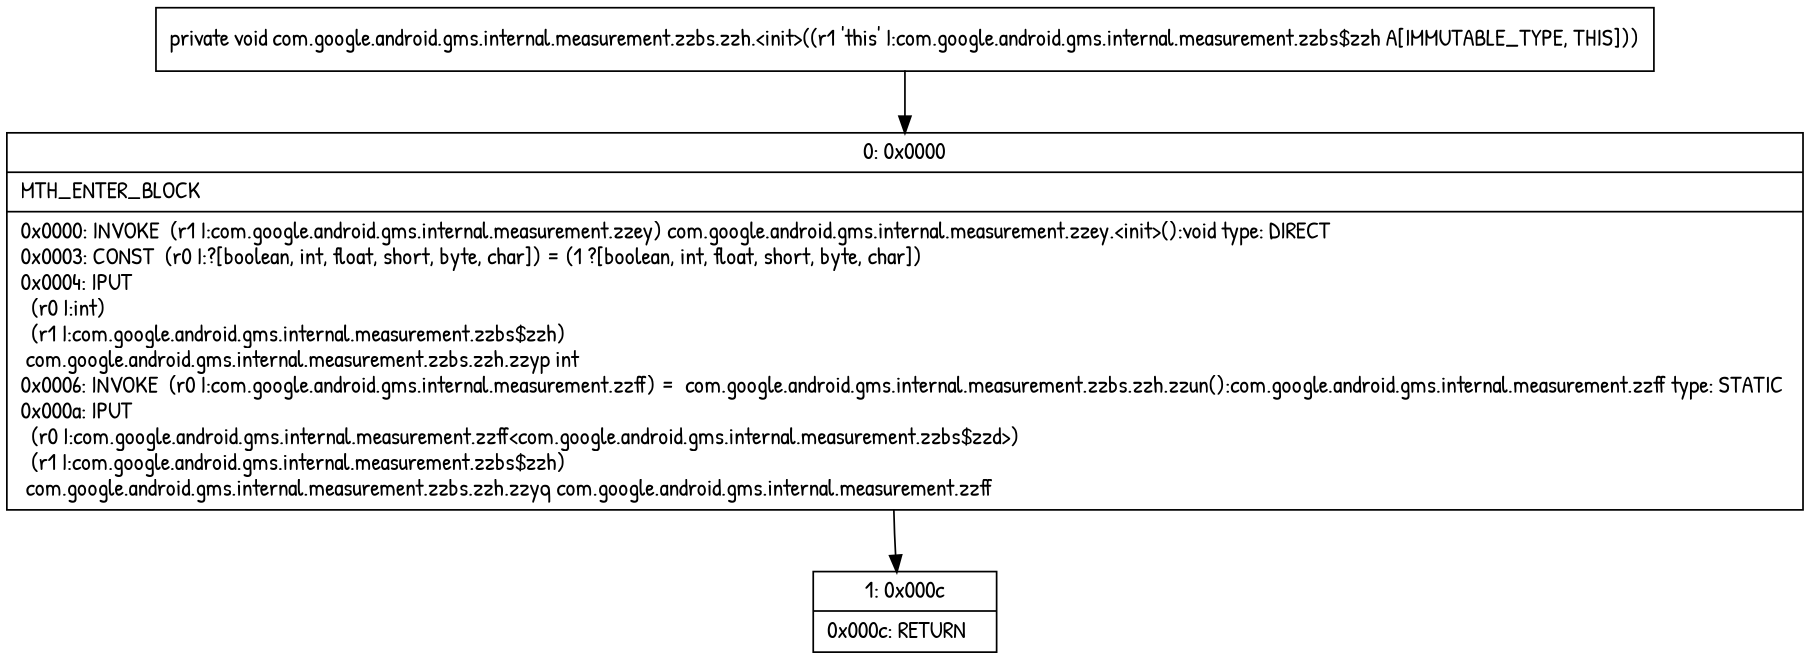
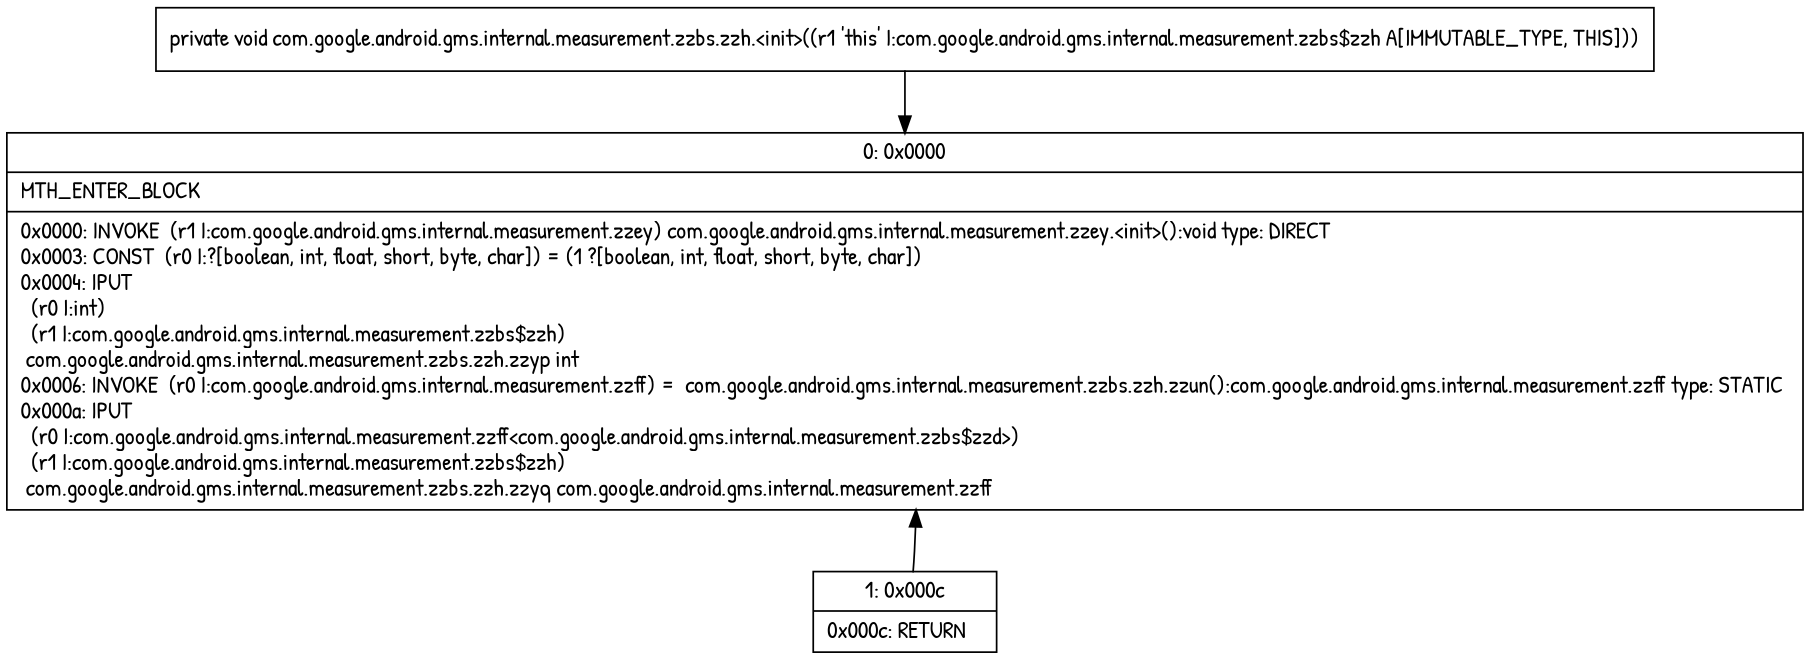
edge "0: 0x0000" -> "1: 0x000c": reversed
